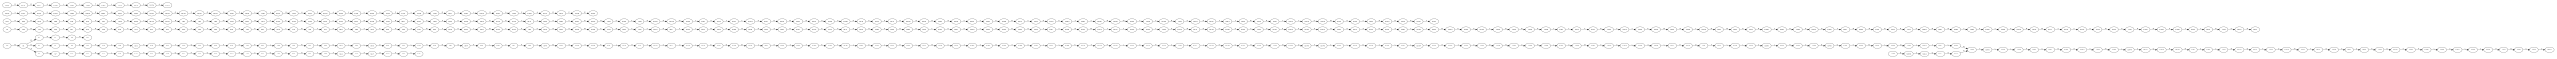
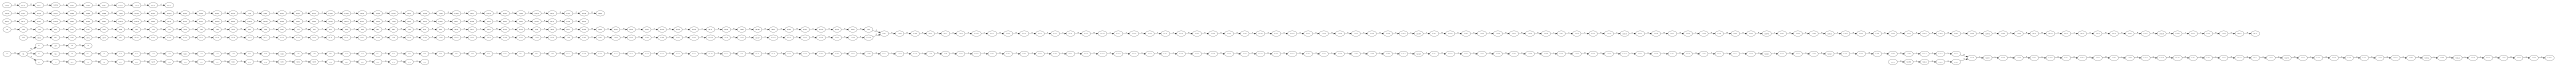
edge "S238" -> "S241": now "S238" -> "S182"
